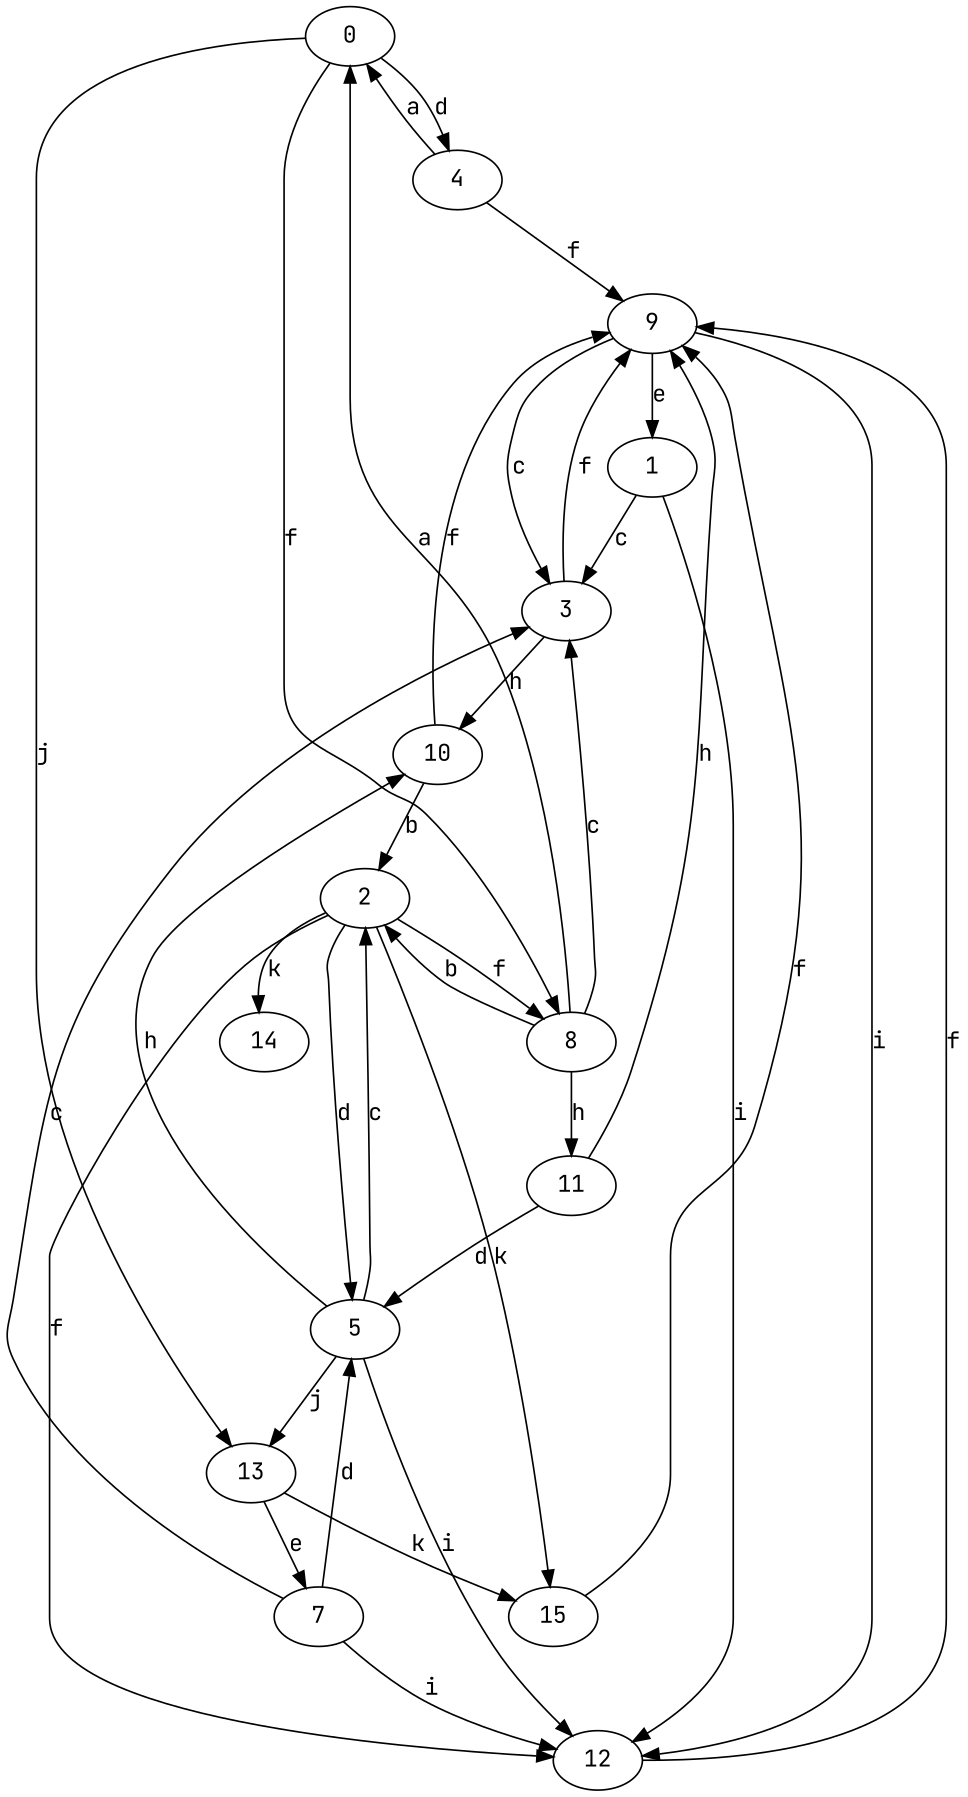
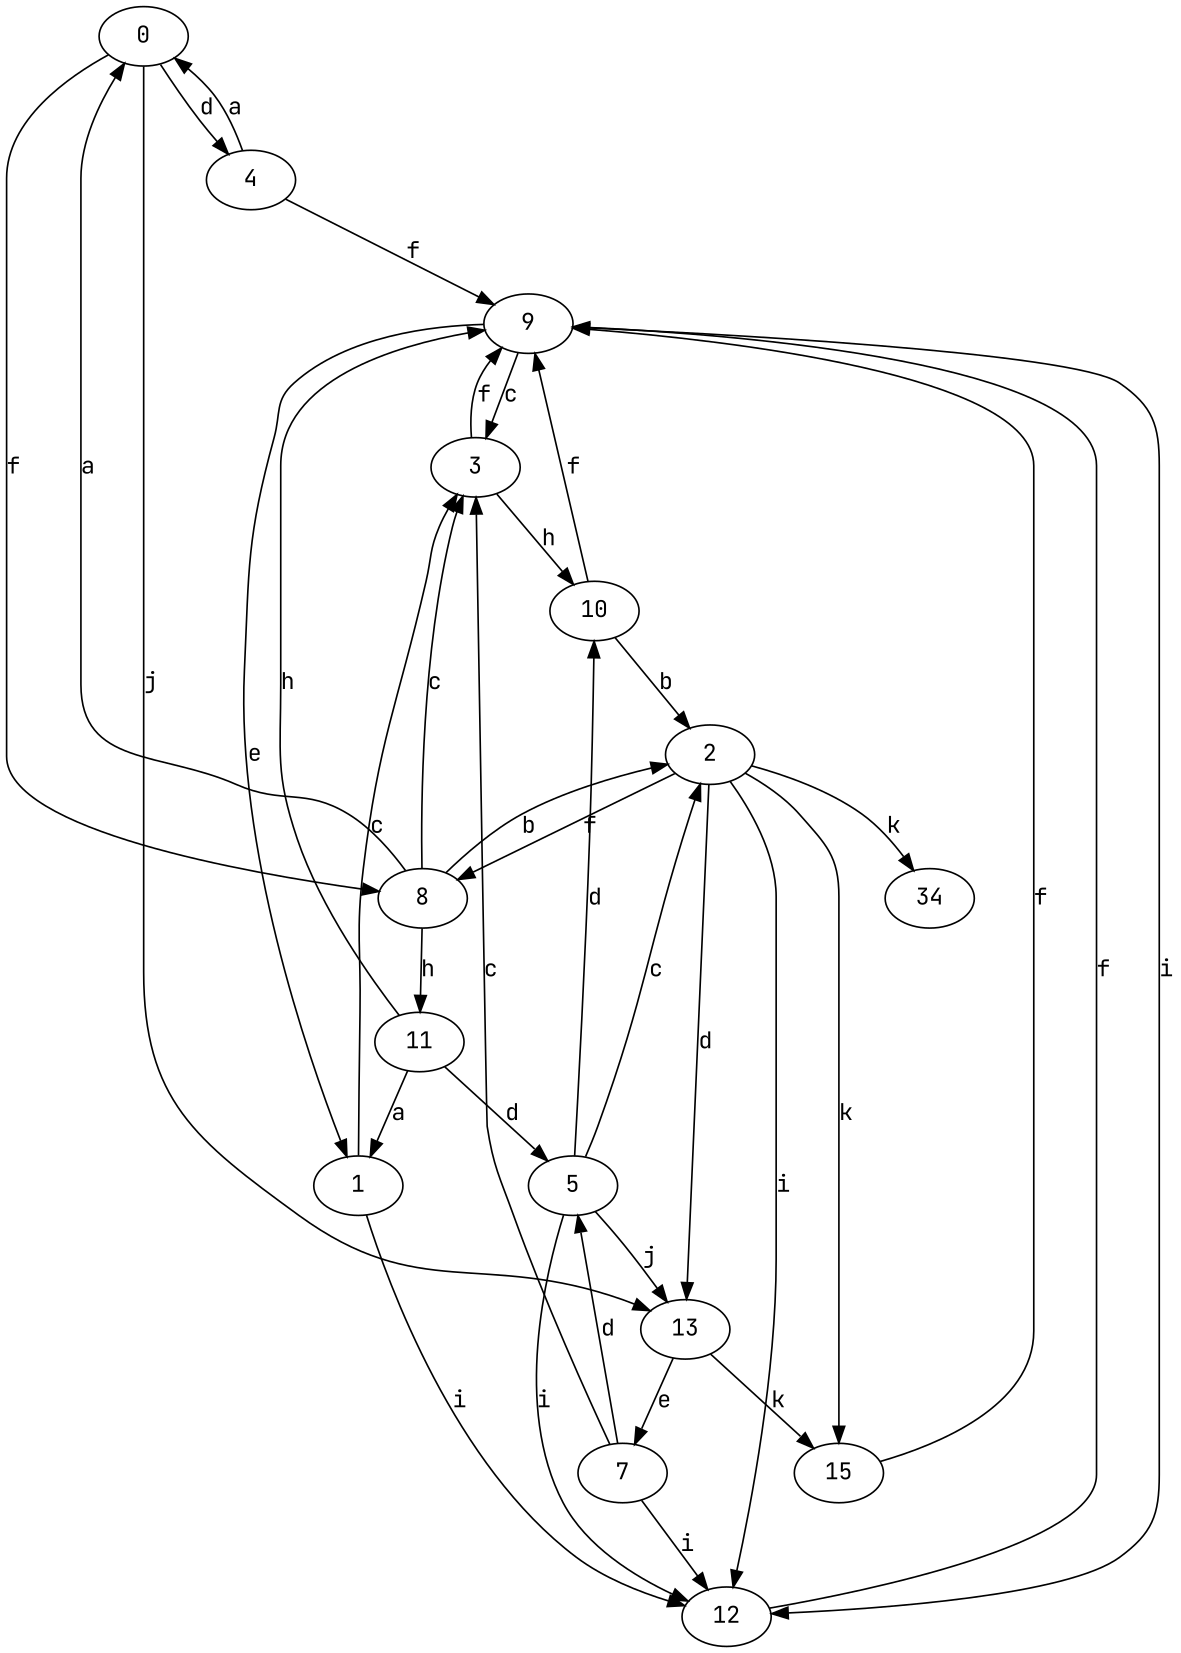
edge "5" -> "10": label "h" -> "d"
node "14": label "14" -> "34"
edge "2" -> "5": now "2" -> "13"
edge "11" -> "1": added, label "a"
edge "2" -> "12": label "f" -> "i"
